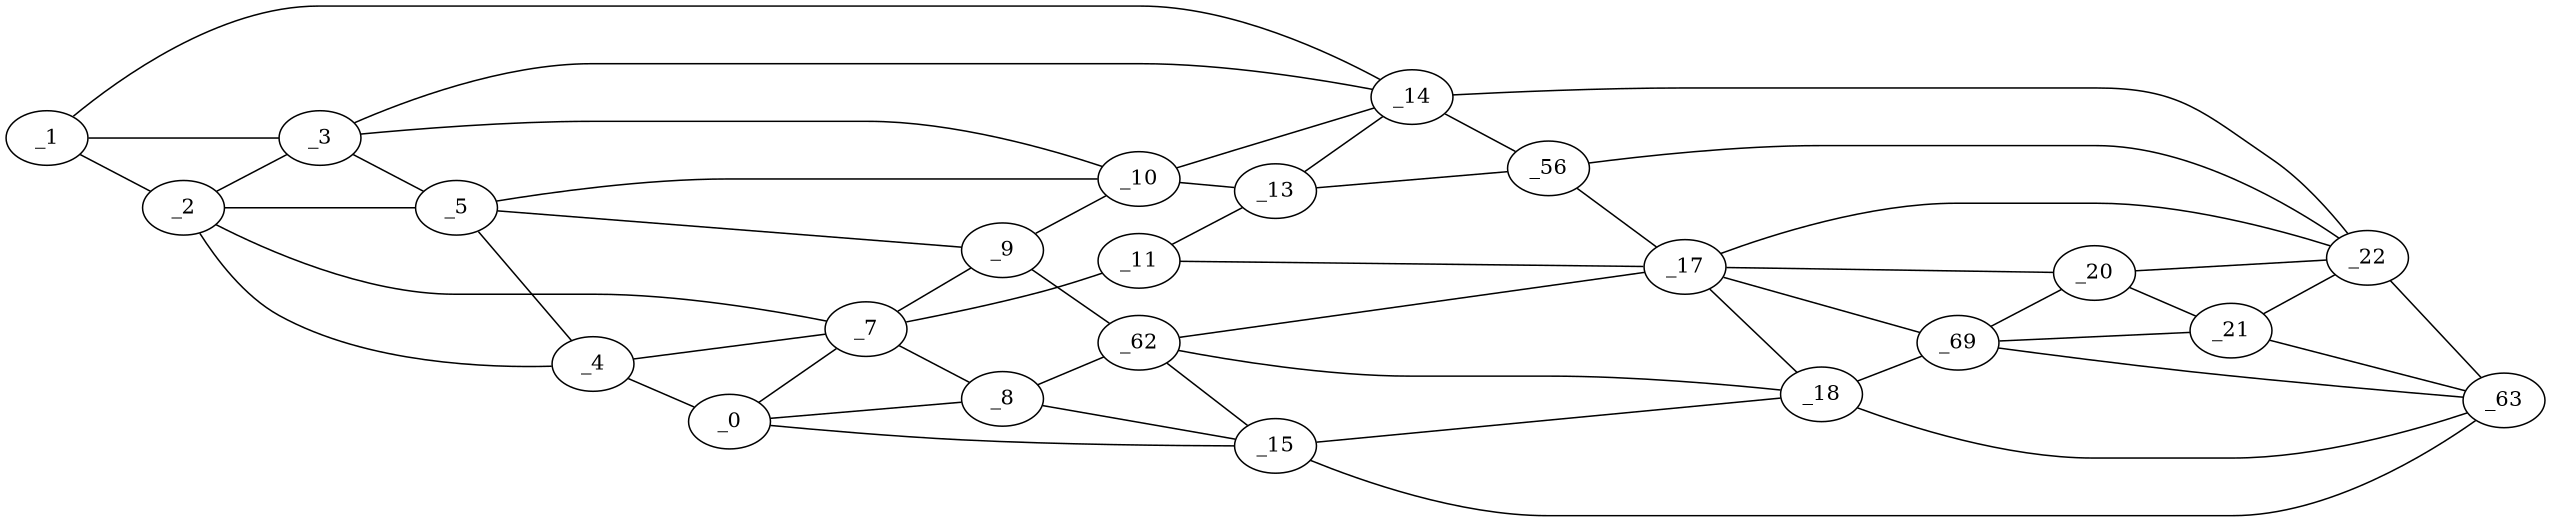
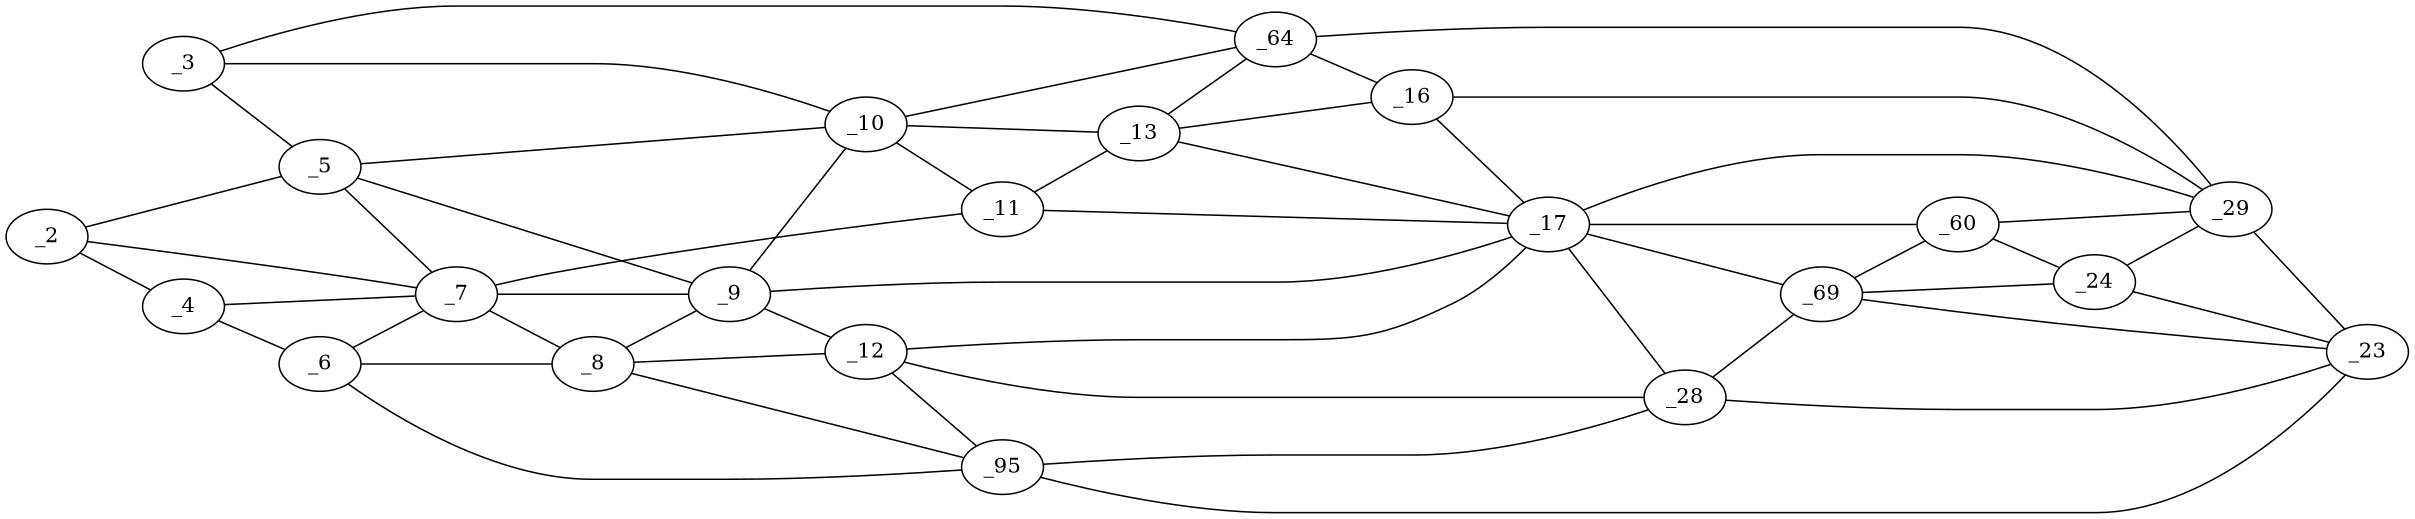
node "_14": label "_14" -> "_64"
node "_1": removed
edge "_10" -- "_11": added
node "_56": label "_56" -> "_16"
edge "_3" -- "_2": removed
edge "_13" -- "_17": added
node "_22": label "_22" -> "_29"
node "_20": label "_20" -> "_60"
edge "_17" -- "_9": added
edge "_5" -- "_4": now "_5" -- "_7"
edge "_9" -- "_8": added
node "_21": label "_21" -> "_24"
node "_62": label "_62" -> "_12"
node "_18": label "_18" -> "_28"
node "_63": label "_63" -> "_23"
node "_0": label "_0" -> "_6"
node "_15": label "_15" -> "_95"
